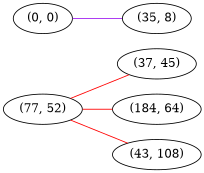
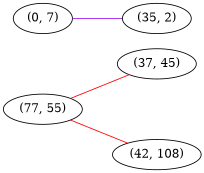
node "(0, 0)": label "(0, 0)" -> "(0, 7)"
node "(35, 8)": label "(35, 8)" -> "(35, 2)"
node "(77, 52)": label "(77, 52)" -> "(77, 55)"
node "(184, 64)": removed
node "(43, 108)": label "(43, 108)" -> "(42, 108)"
